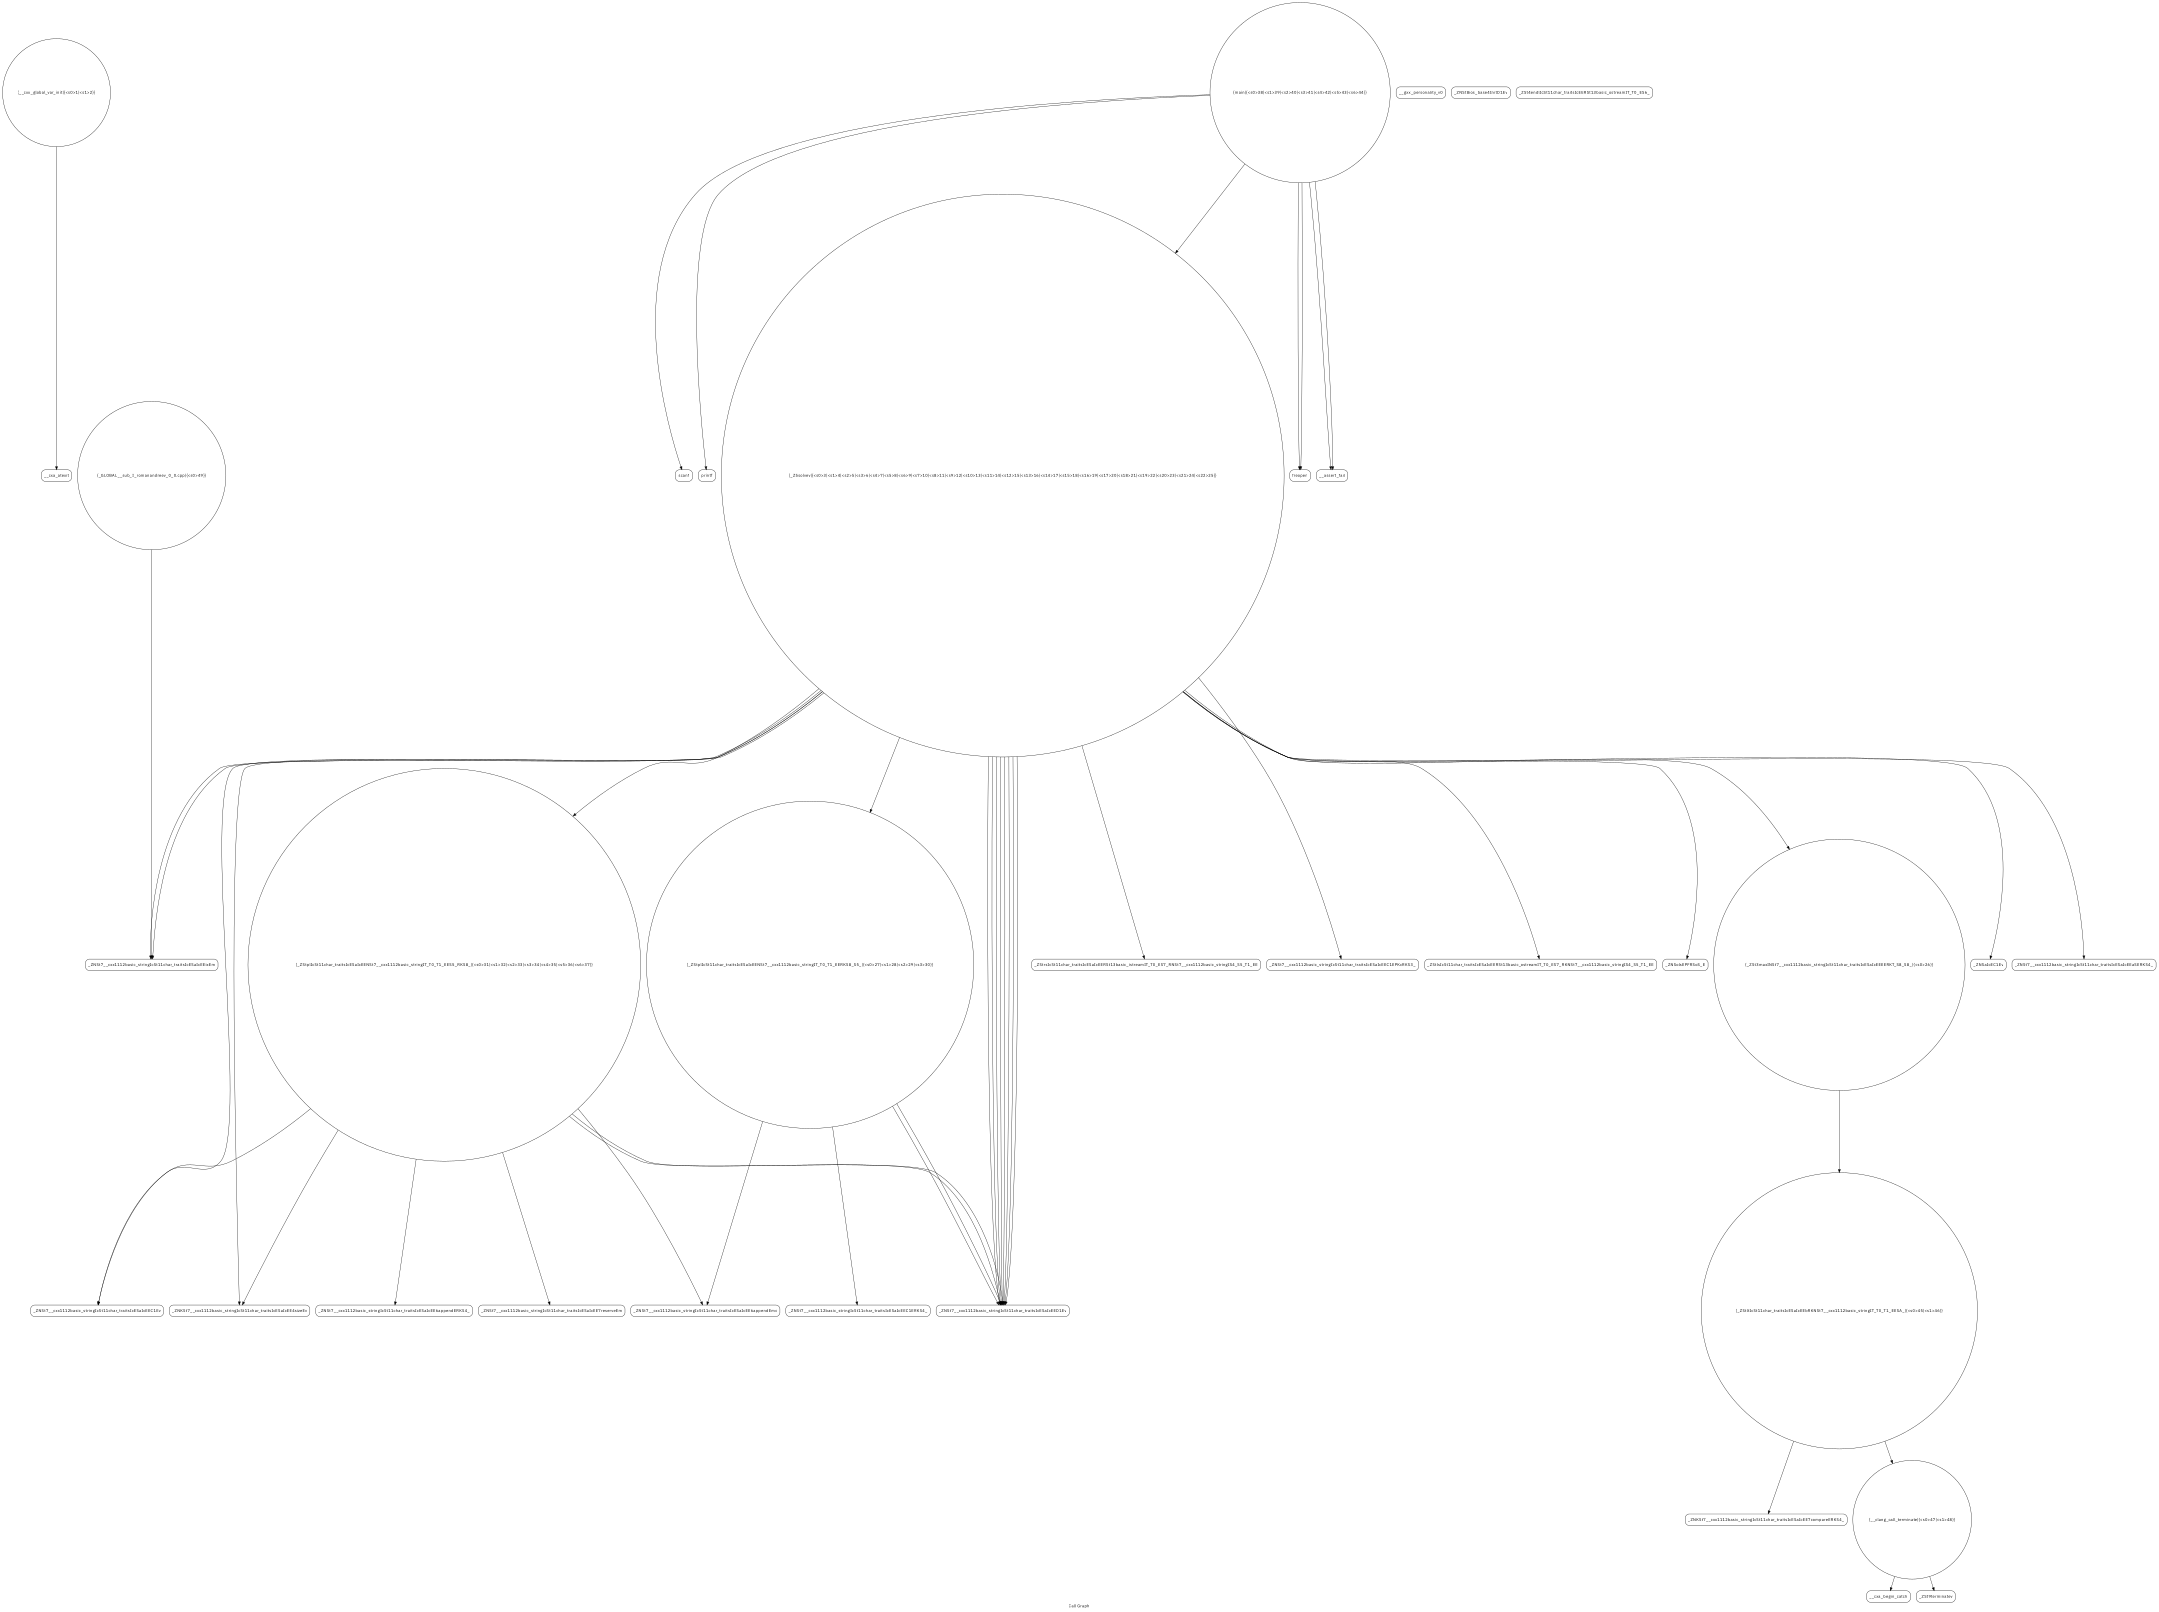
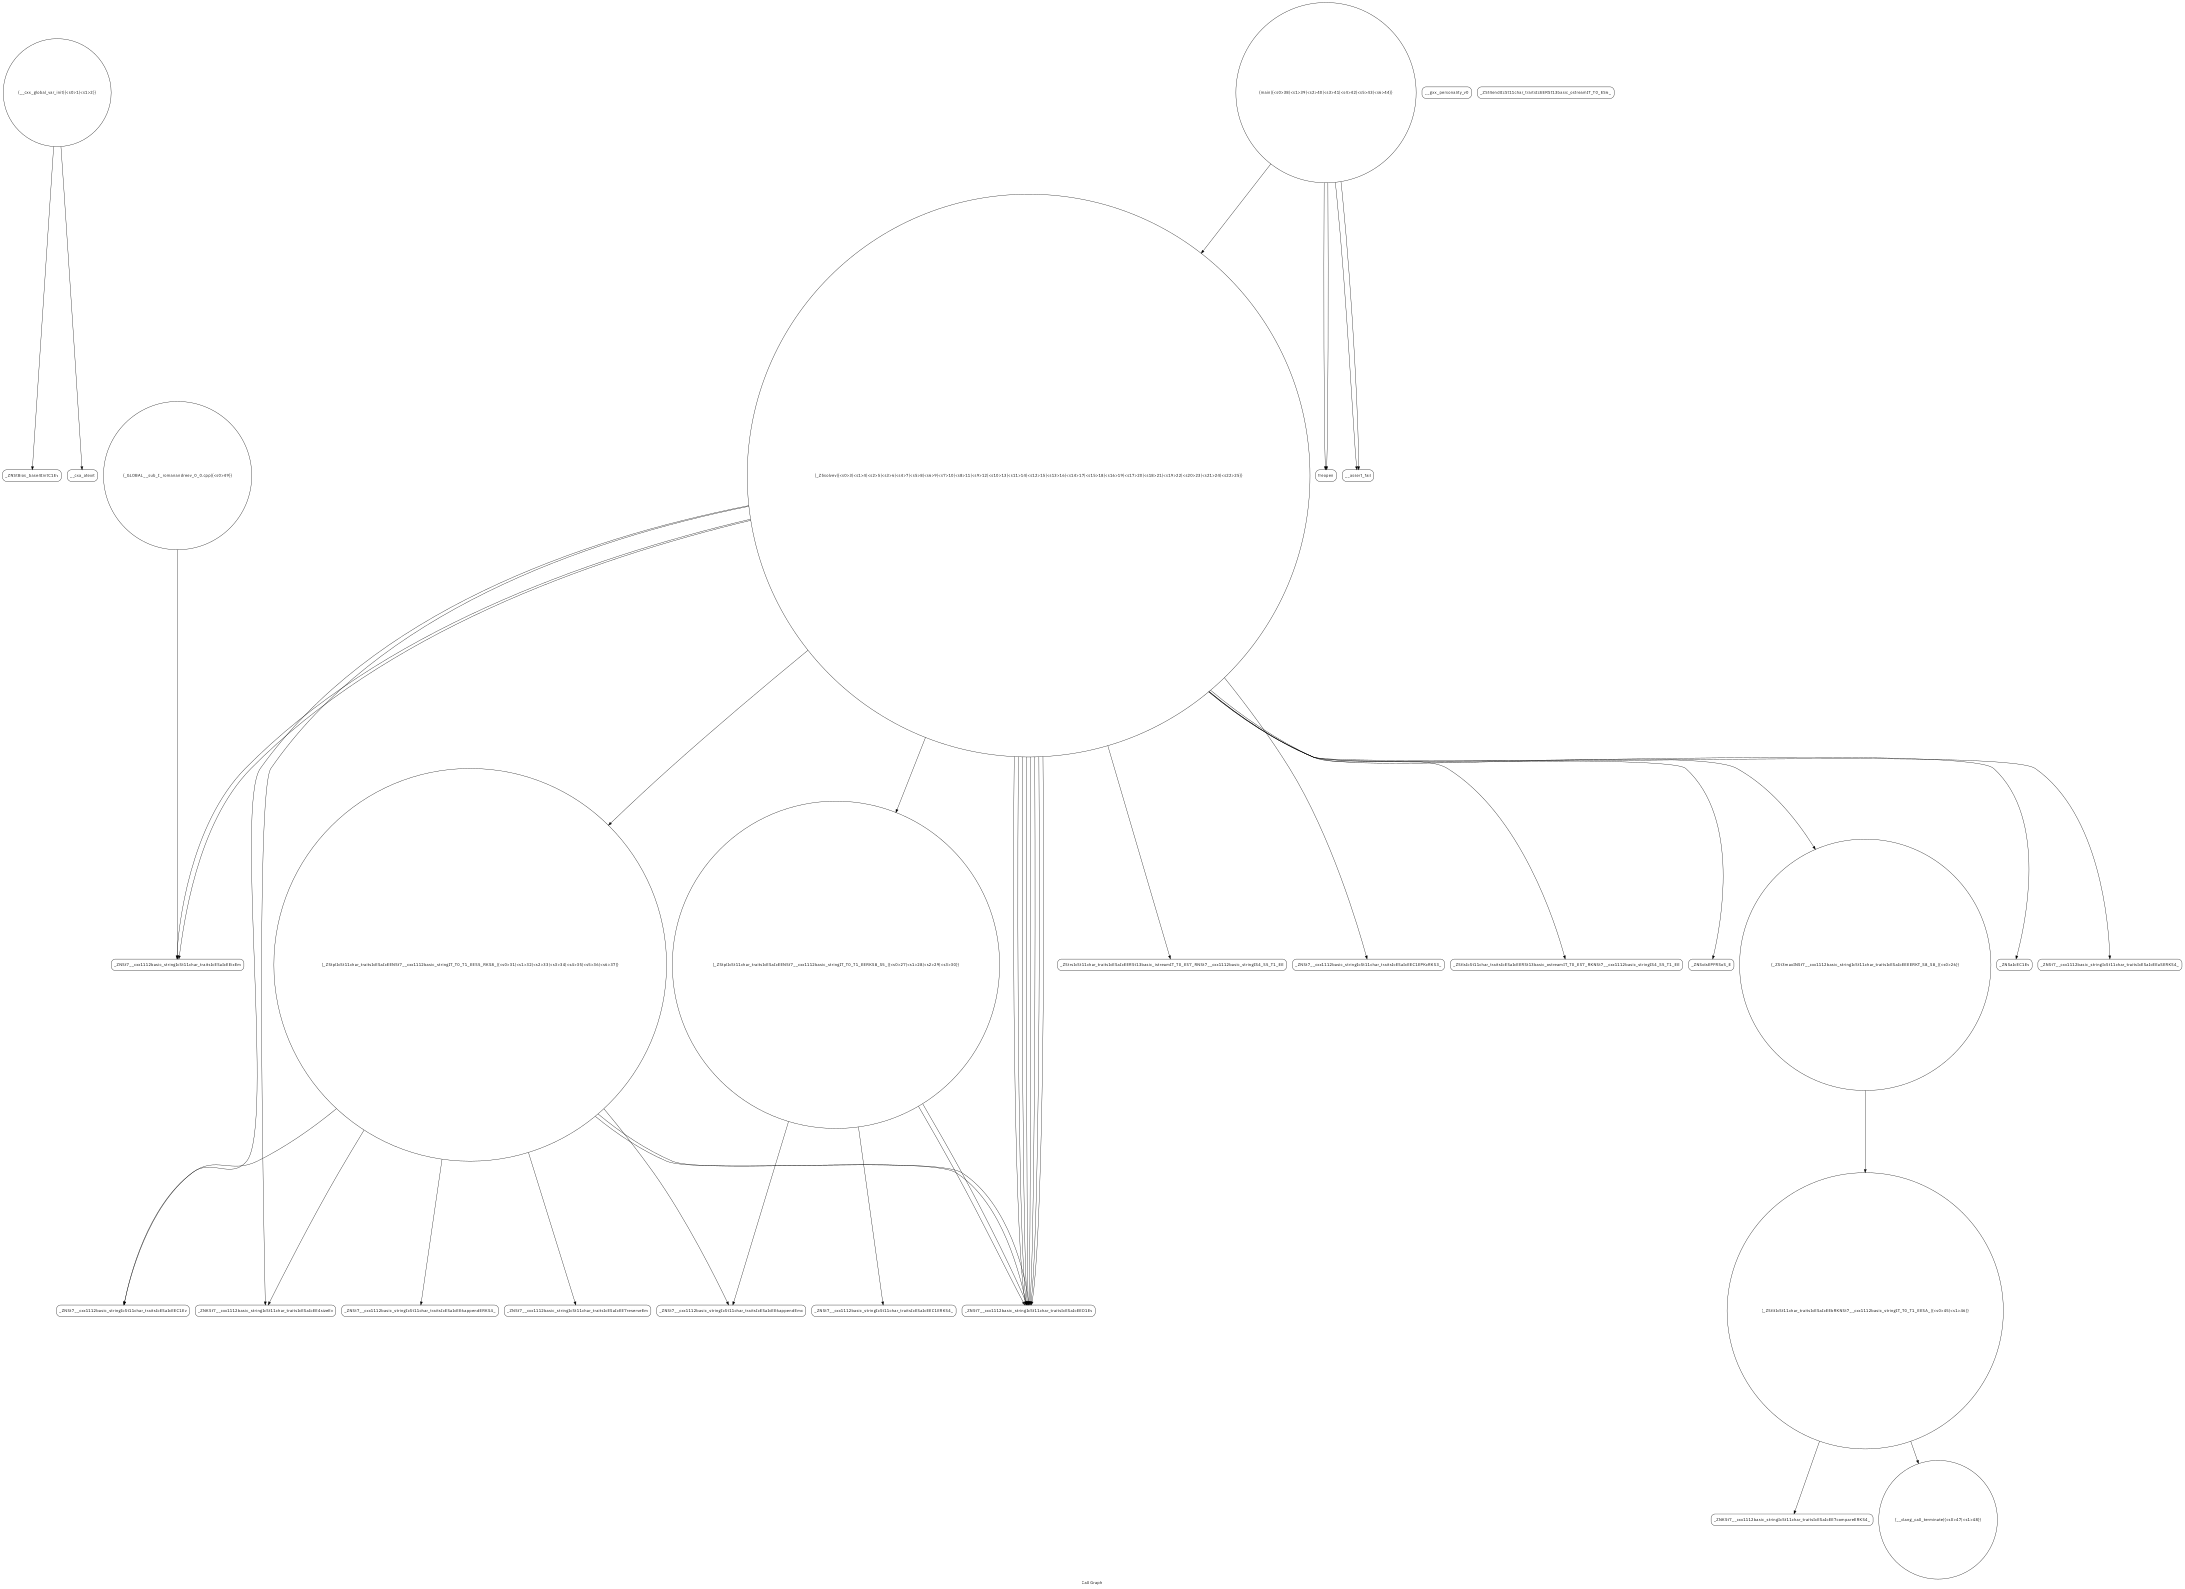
node "_ZNSt8ios_base4InitD1Ev": removed
node "_ZNSt8ios_base4InitC1Ev": added
node "scanf": removed
node "printf": removed
node "__cxa_begin_catch": removed
node "_ZSt9terminatev": removed
